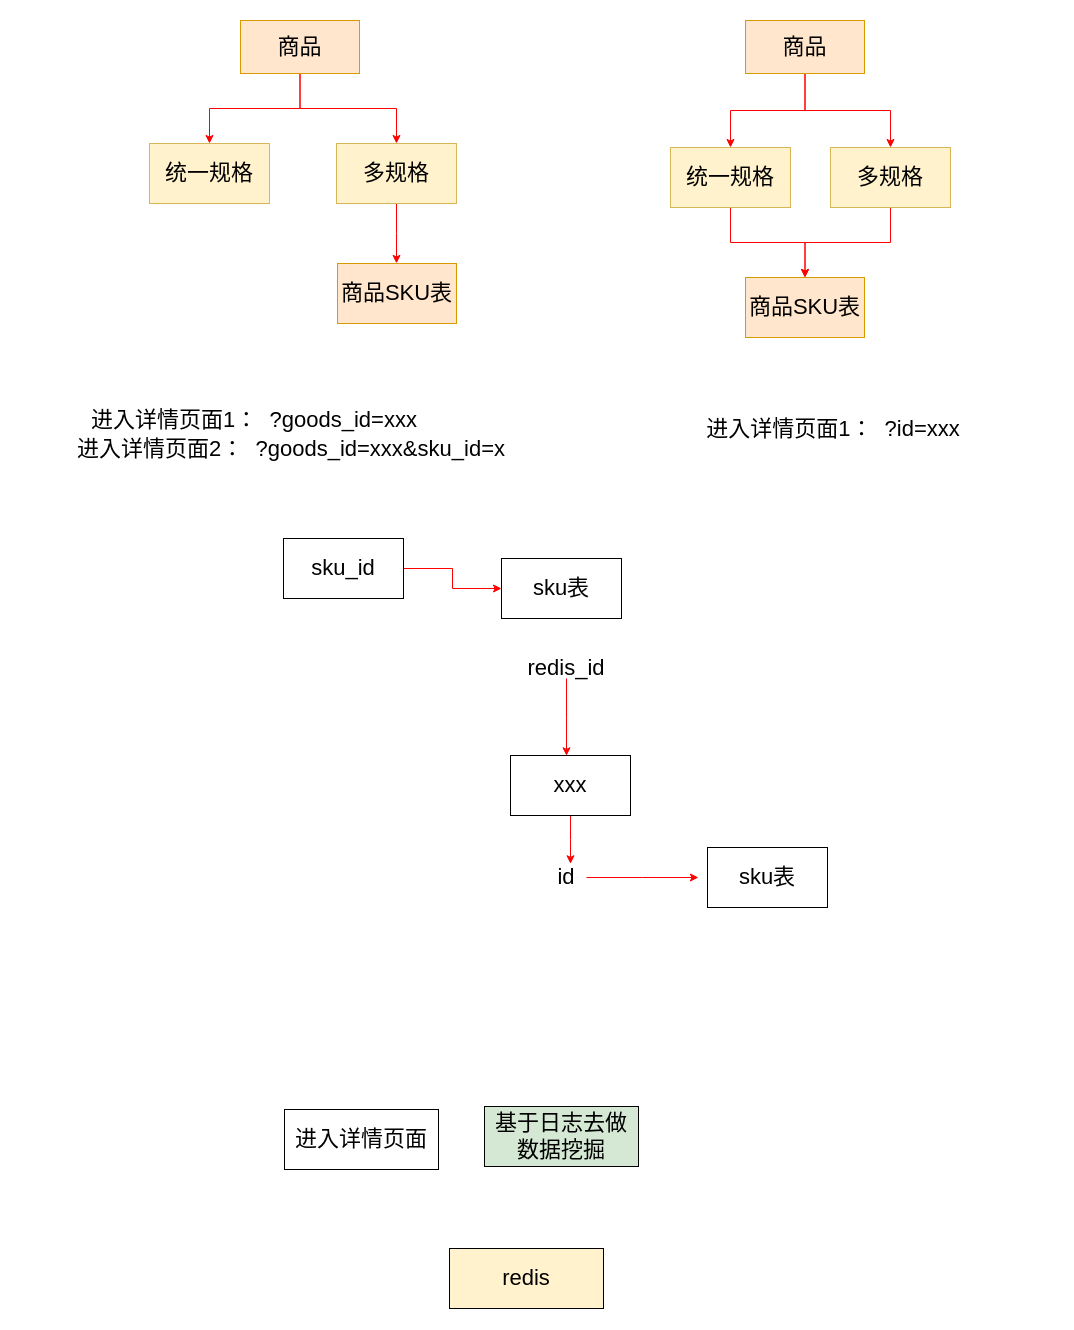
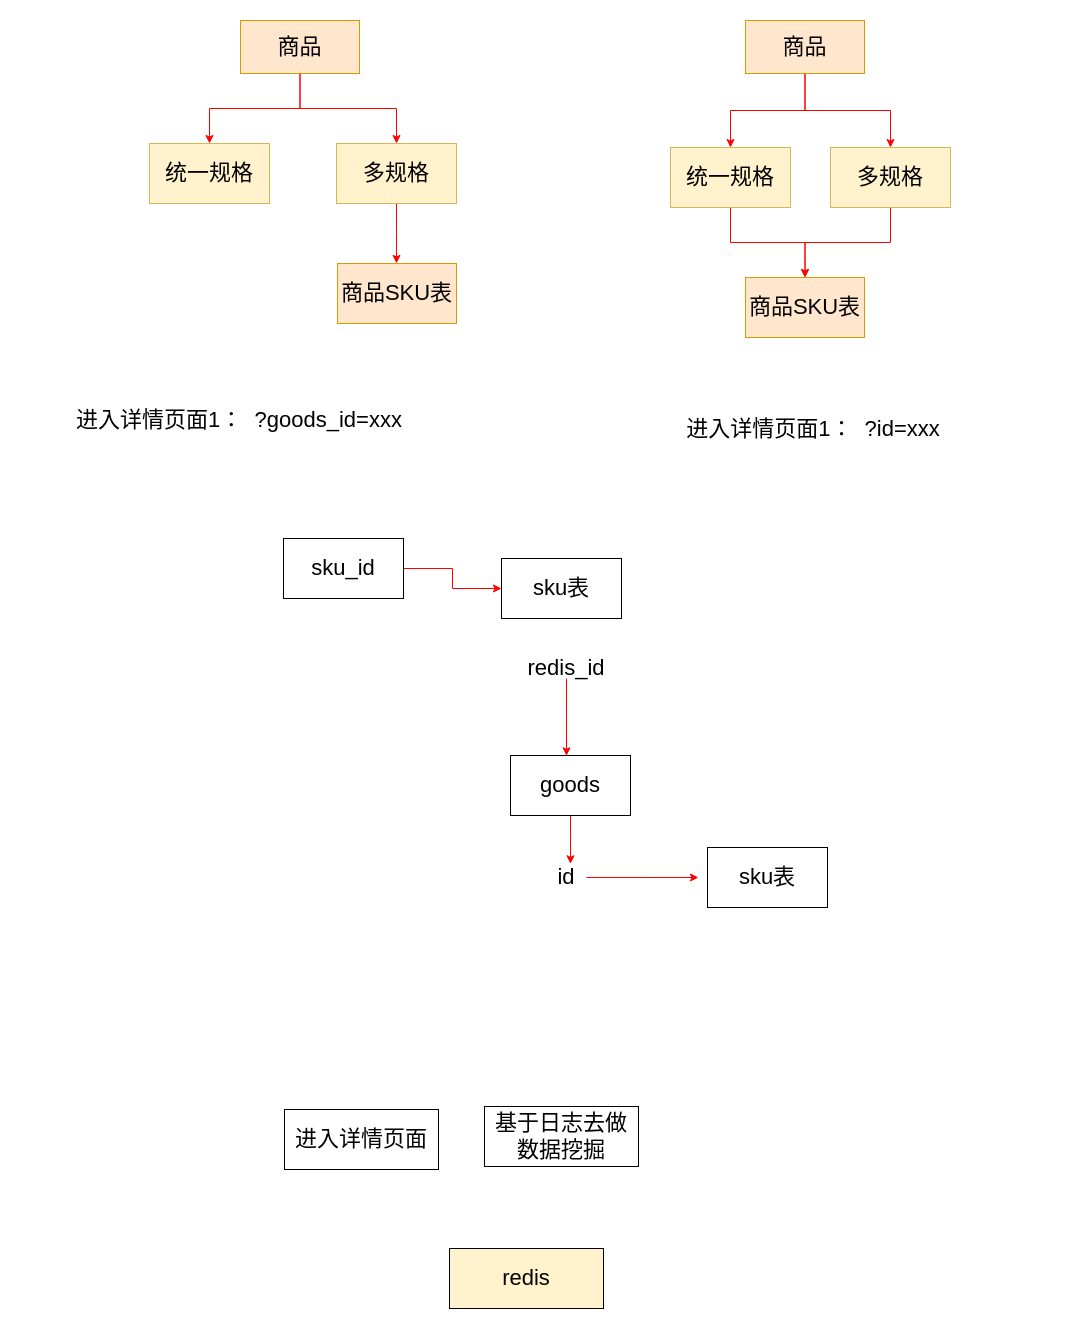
node "进入详情页面1： ?goods_id=xxx": moved (255, 421) -> (240, 421)
node "进入详情页面1： ?id=xxx": moved (834, 430) -> (814, 430)
node "进入详情页面2： ?goods_id=xxx&sku_id=x": removed
node "xxx": label "xxx" -> "goods"
node "基于日志去做数据挖掘": fillcolor #d5e8d4 -> #ffffff
